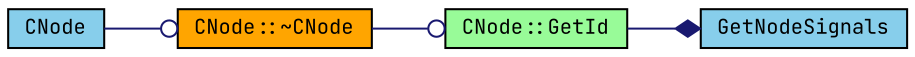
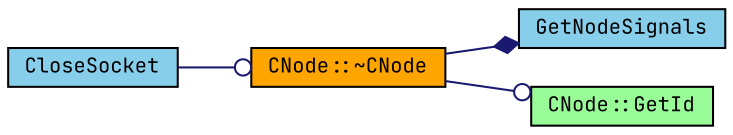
node "CNode": label "CNode" -> "CloseSocket"
edge "CNode::GetId" -> "GetNodeSignals": now "CNode::~CNode" -> "GetNodeSignals"
